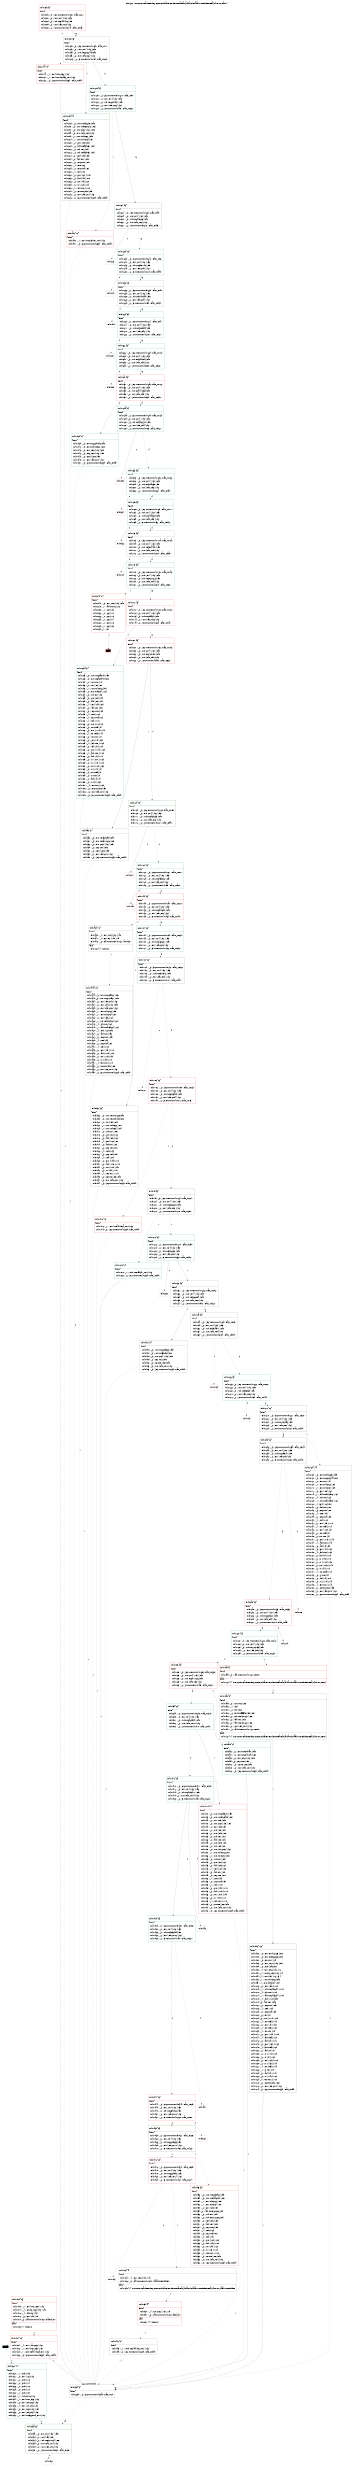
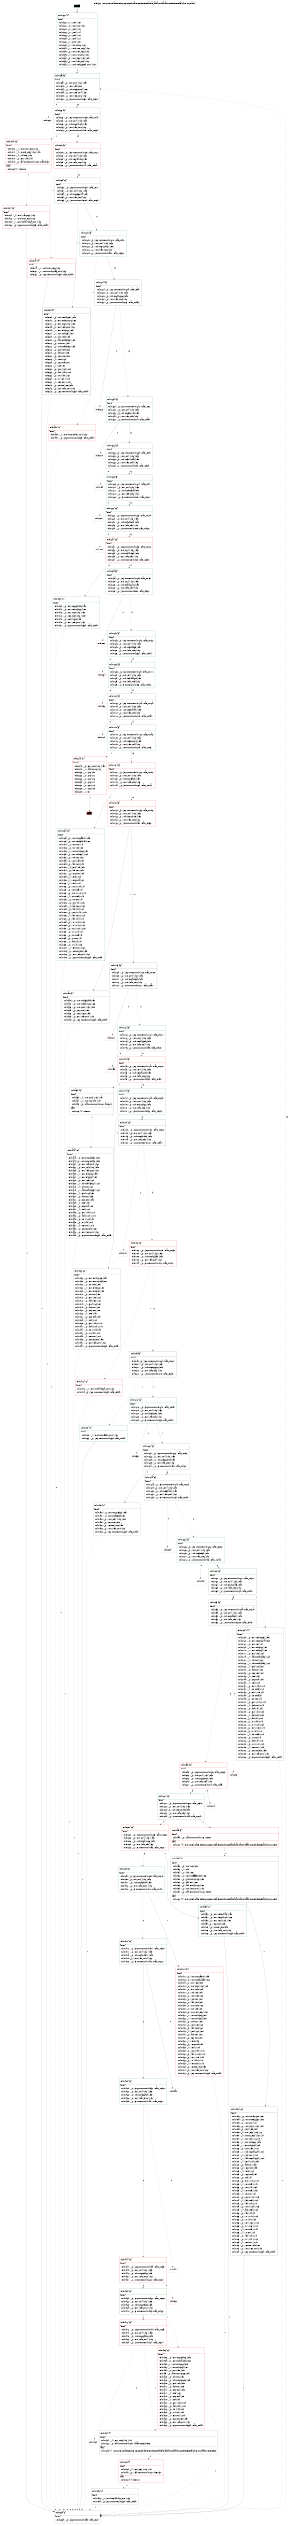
node "0x4015c6 [22]": added
